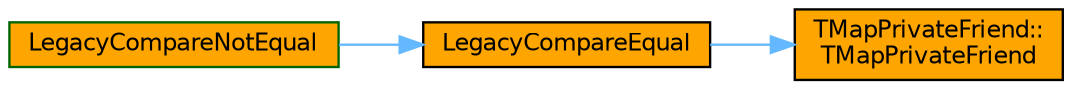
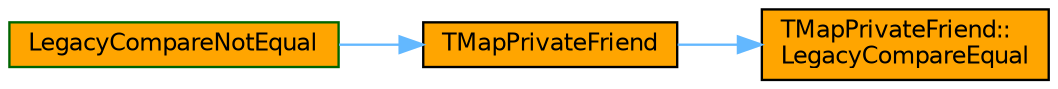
node "LegacyCompareEqual": label "LegacyCompareEqual" -> "TMapPrivateFriend"
node "TMapPrivateFriend:: TMapPrivateFriend": label "TMapPrivateFriend:: TMapPrivateFriend" -> "TMapPrivateFriend:: LegacyCompareEqual"
